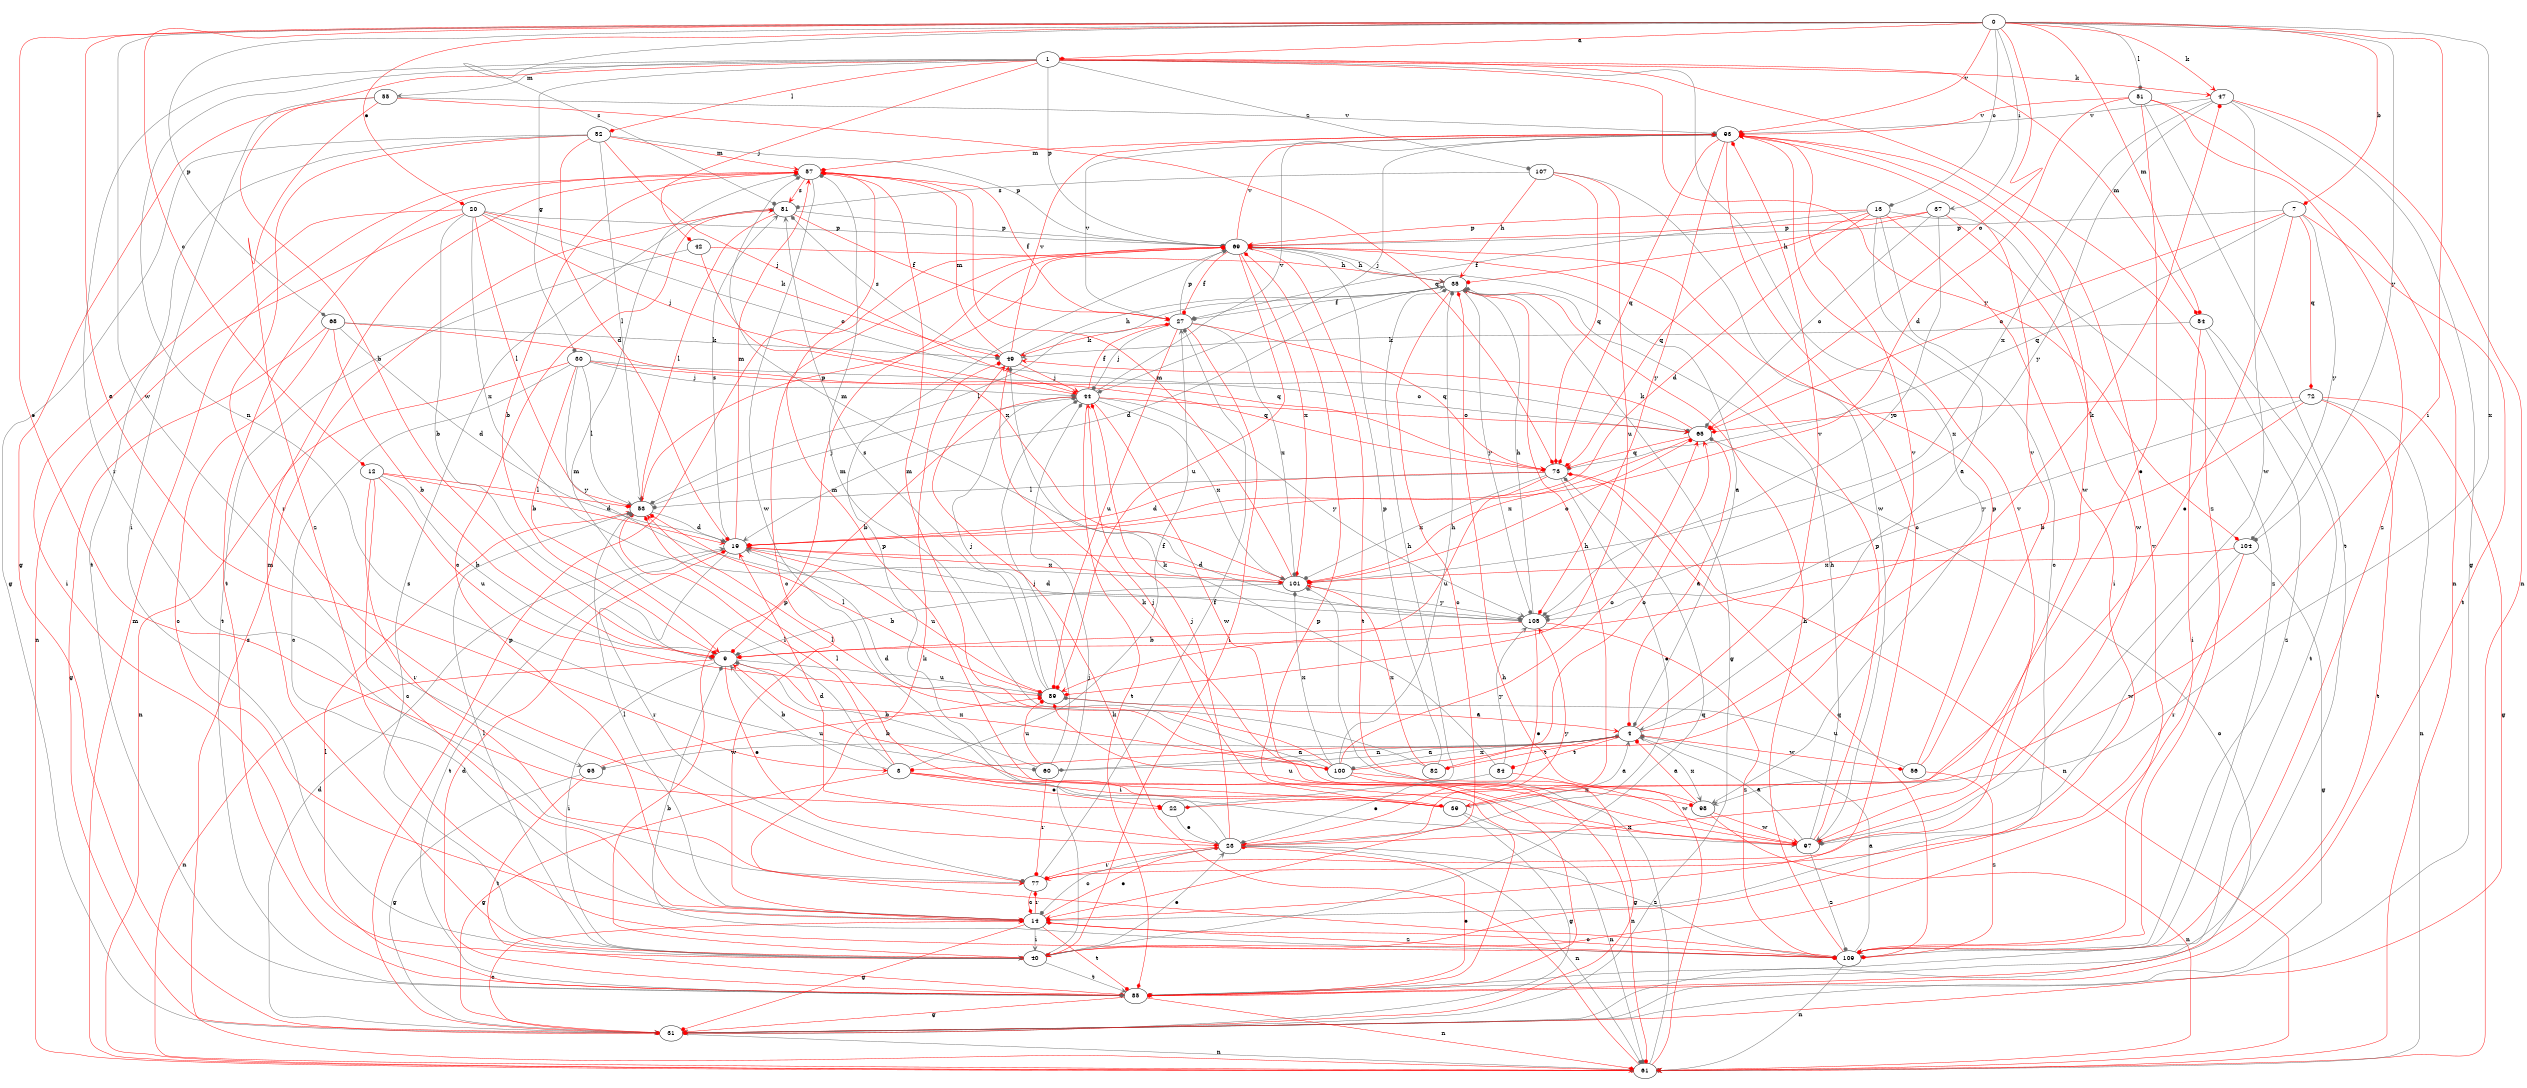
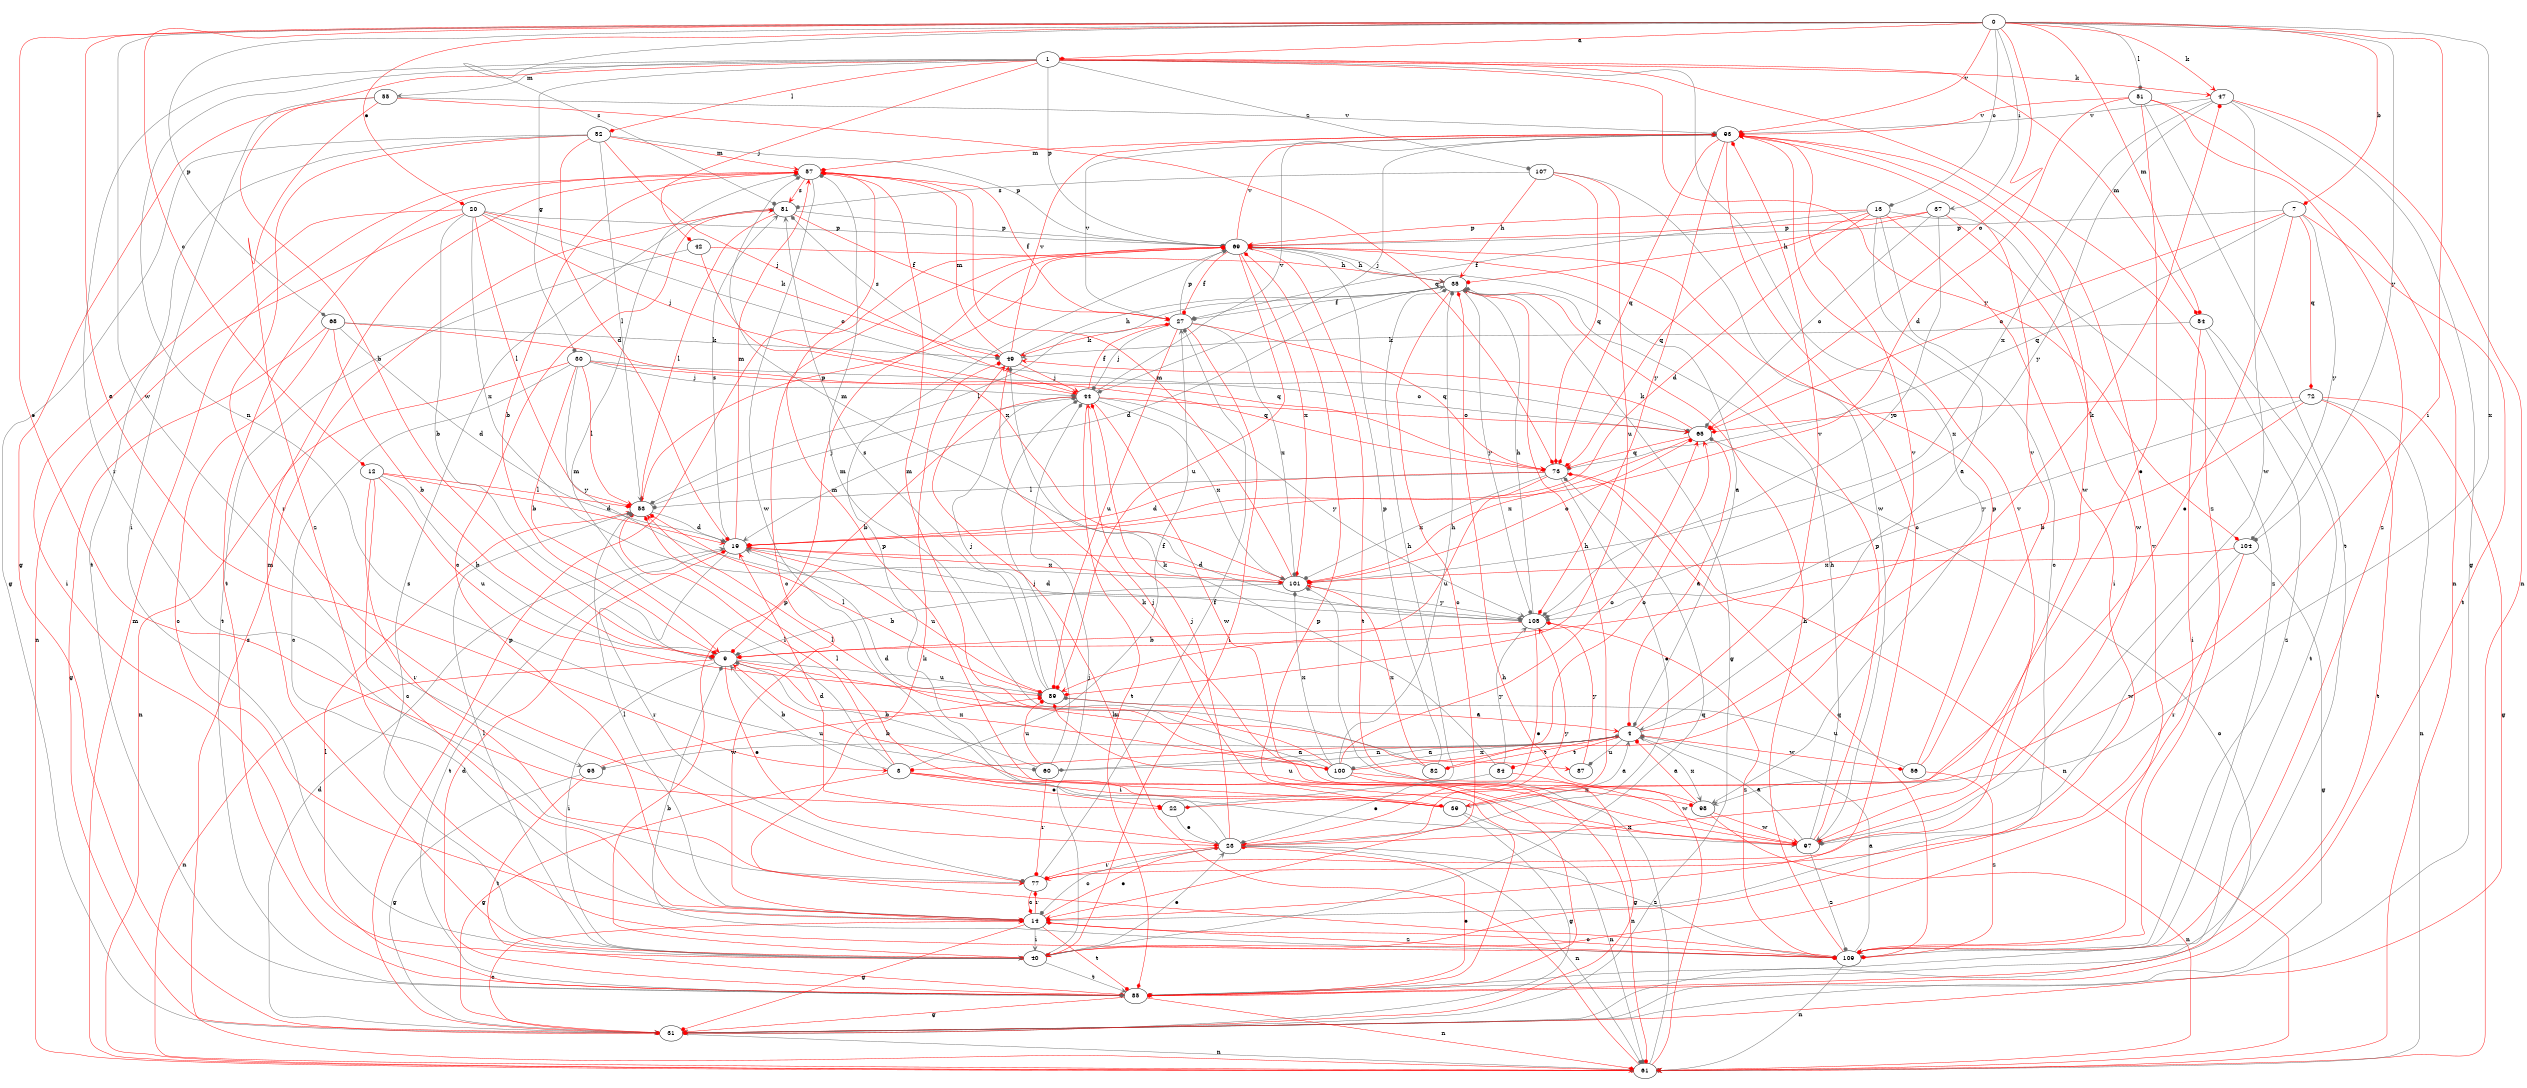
edge "30" -> "53": color gray40 -> red
node "87": added
